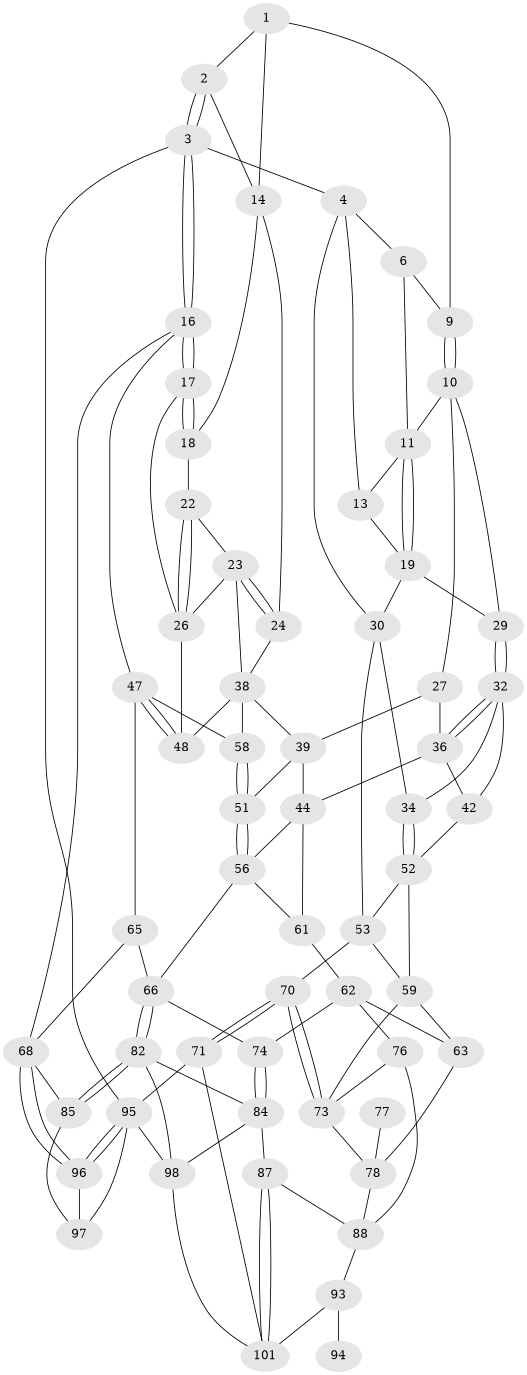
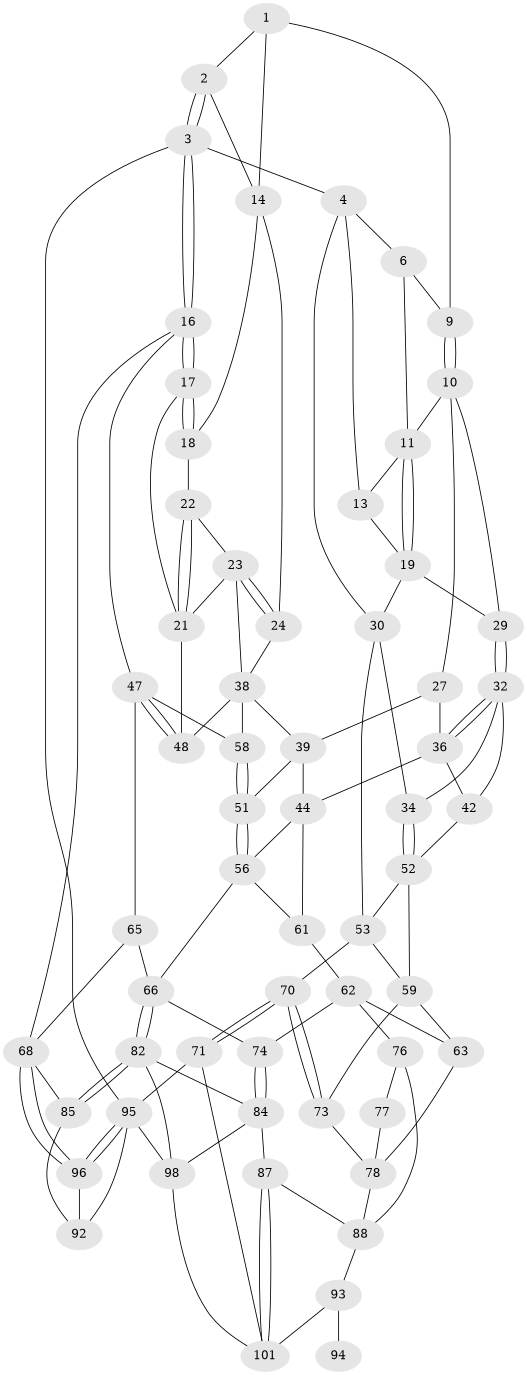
node "26": label "26" -> "21"
edge "76" -- "73": now "76" -- "77"
node "97": label "97" -> "92"
